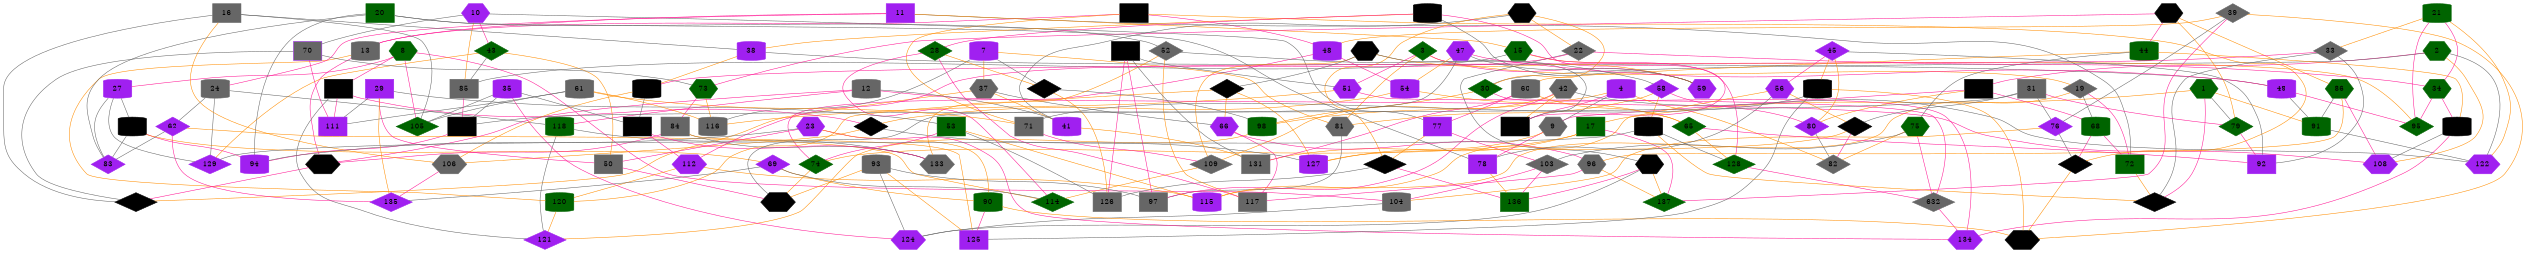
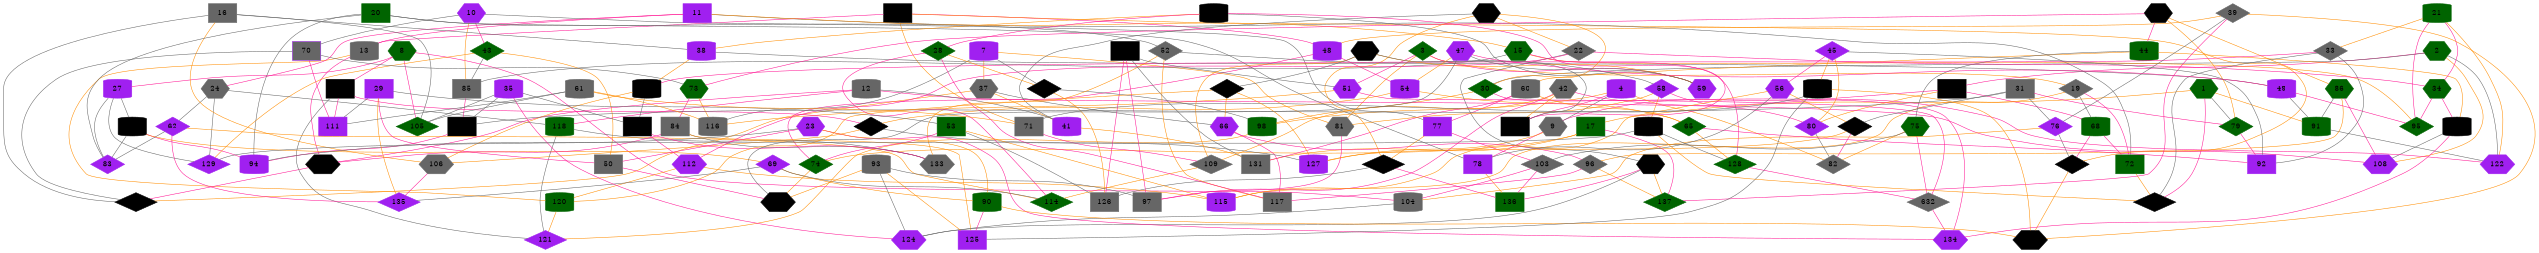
node "24": shape cylinder -> hexagon
edge "42" -- "122": color gray40 -> deeppink
node "96": shape hexagon -> diamond
edge "81" -- "97": color gray40 -> deeppink
